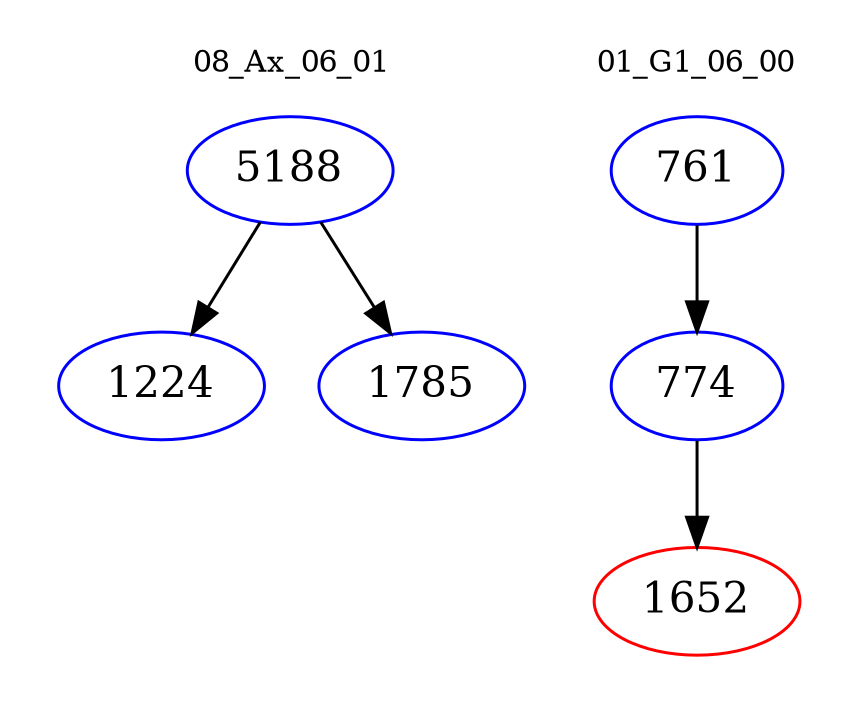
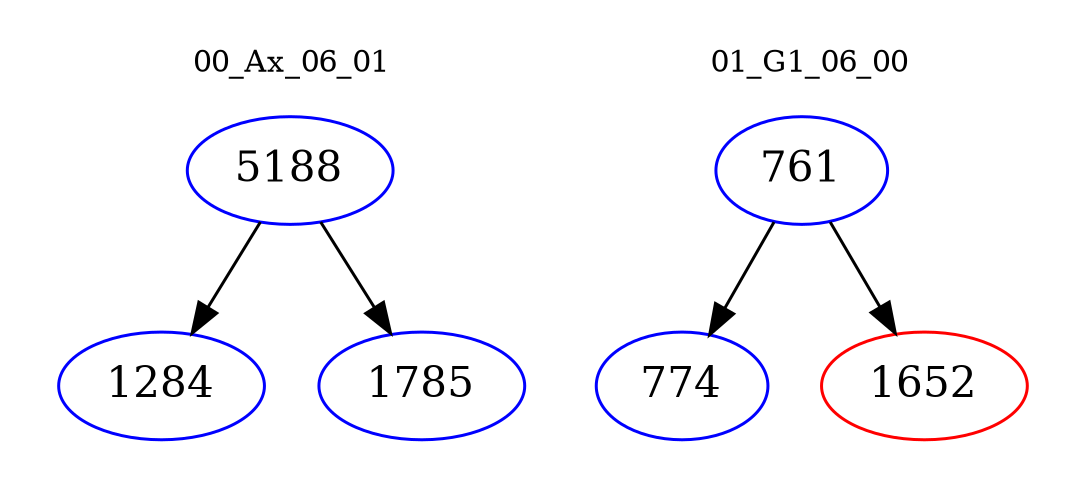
cluster "08_Ax_06_01": label "08_Ax_06_01" -> "00_Ax_06_01"
node "1224": label "1224" -> "1284"
edge "774" -> "1652": now "761" -> "1652"
